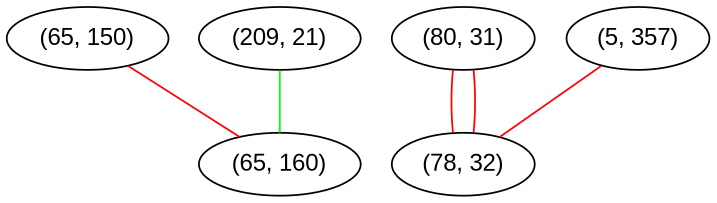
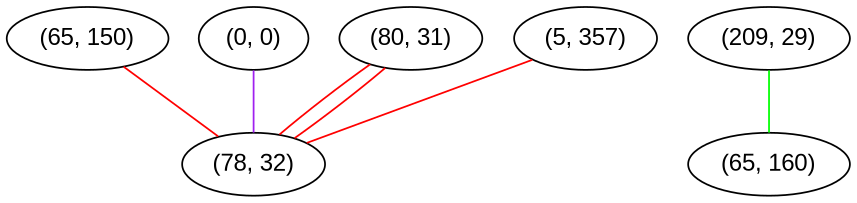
node "(0, 0)": added
node "(209, 21)": label "(209, 21)" -> "(209, 29)"
edge "(65, 150)" -- "(65, 160)": now "(65, 150)" -- "(78, 32)"
